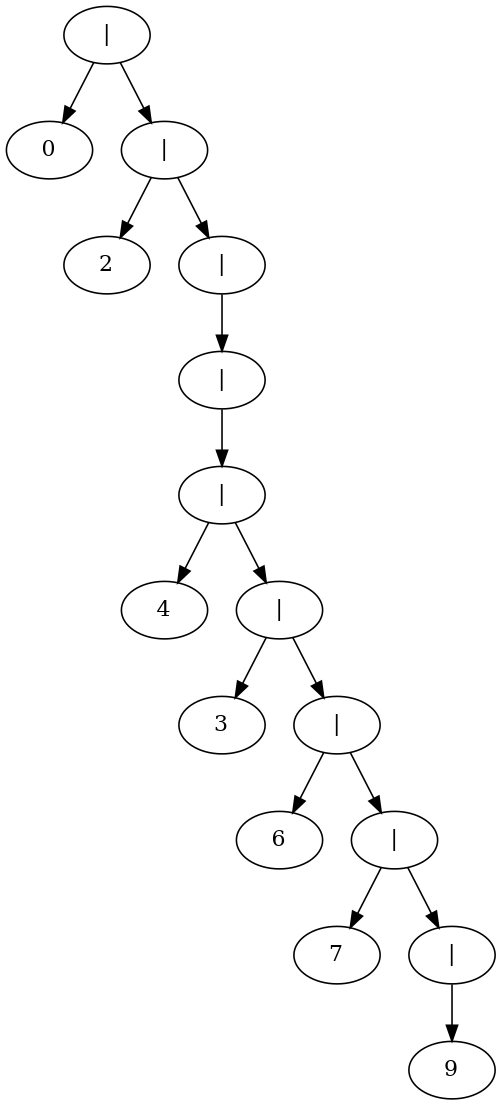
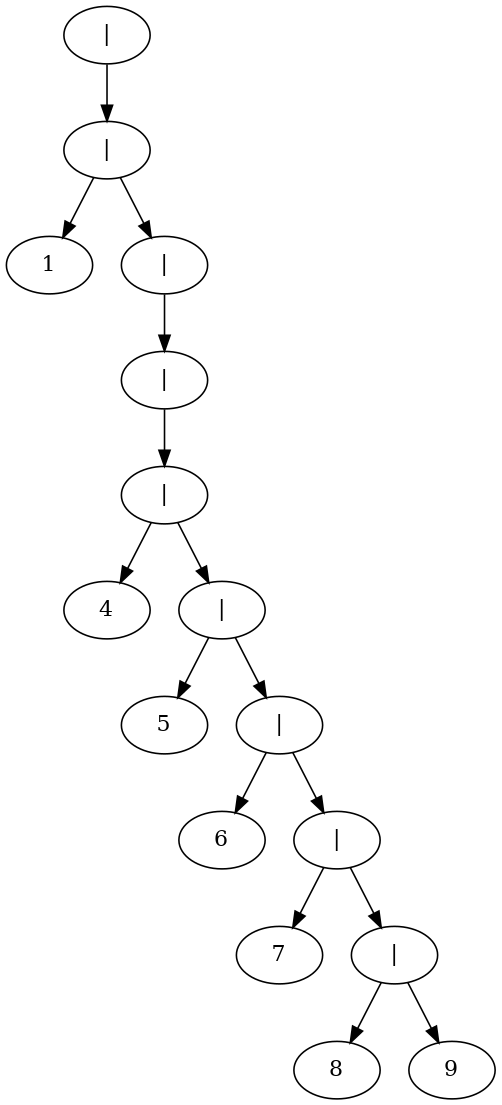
node "0": removed
node "2": label "2" -> "1"
node "3": label "3" -> "5"
node "8": added
